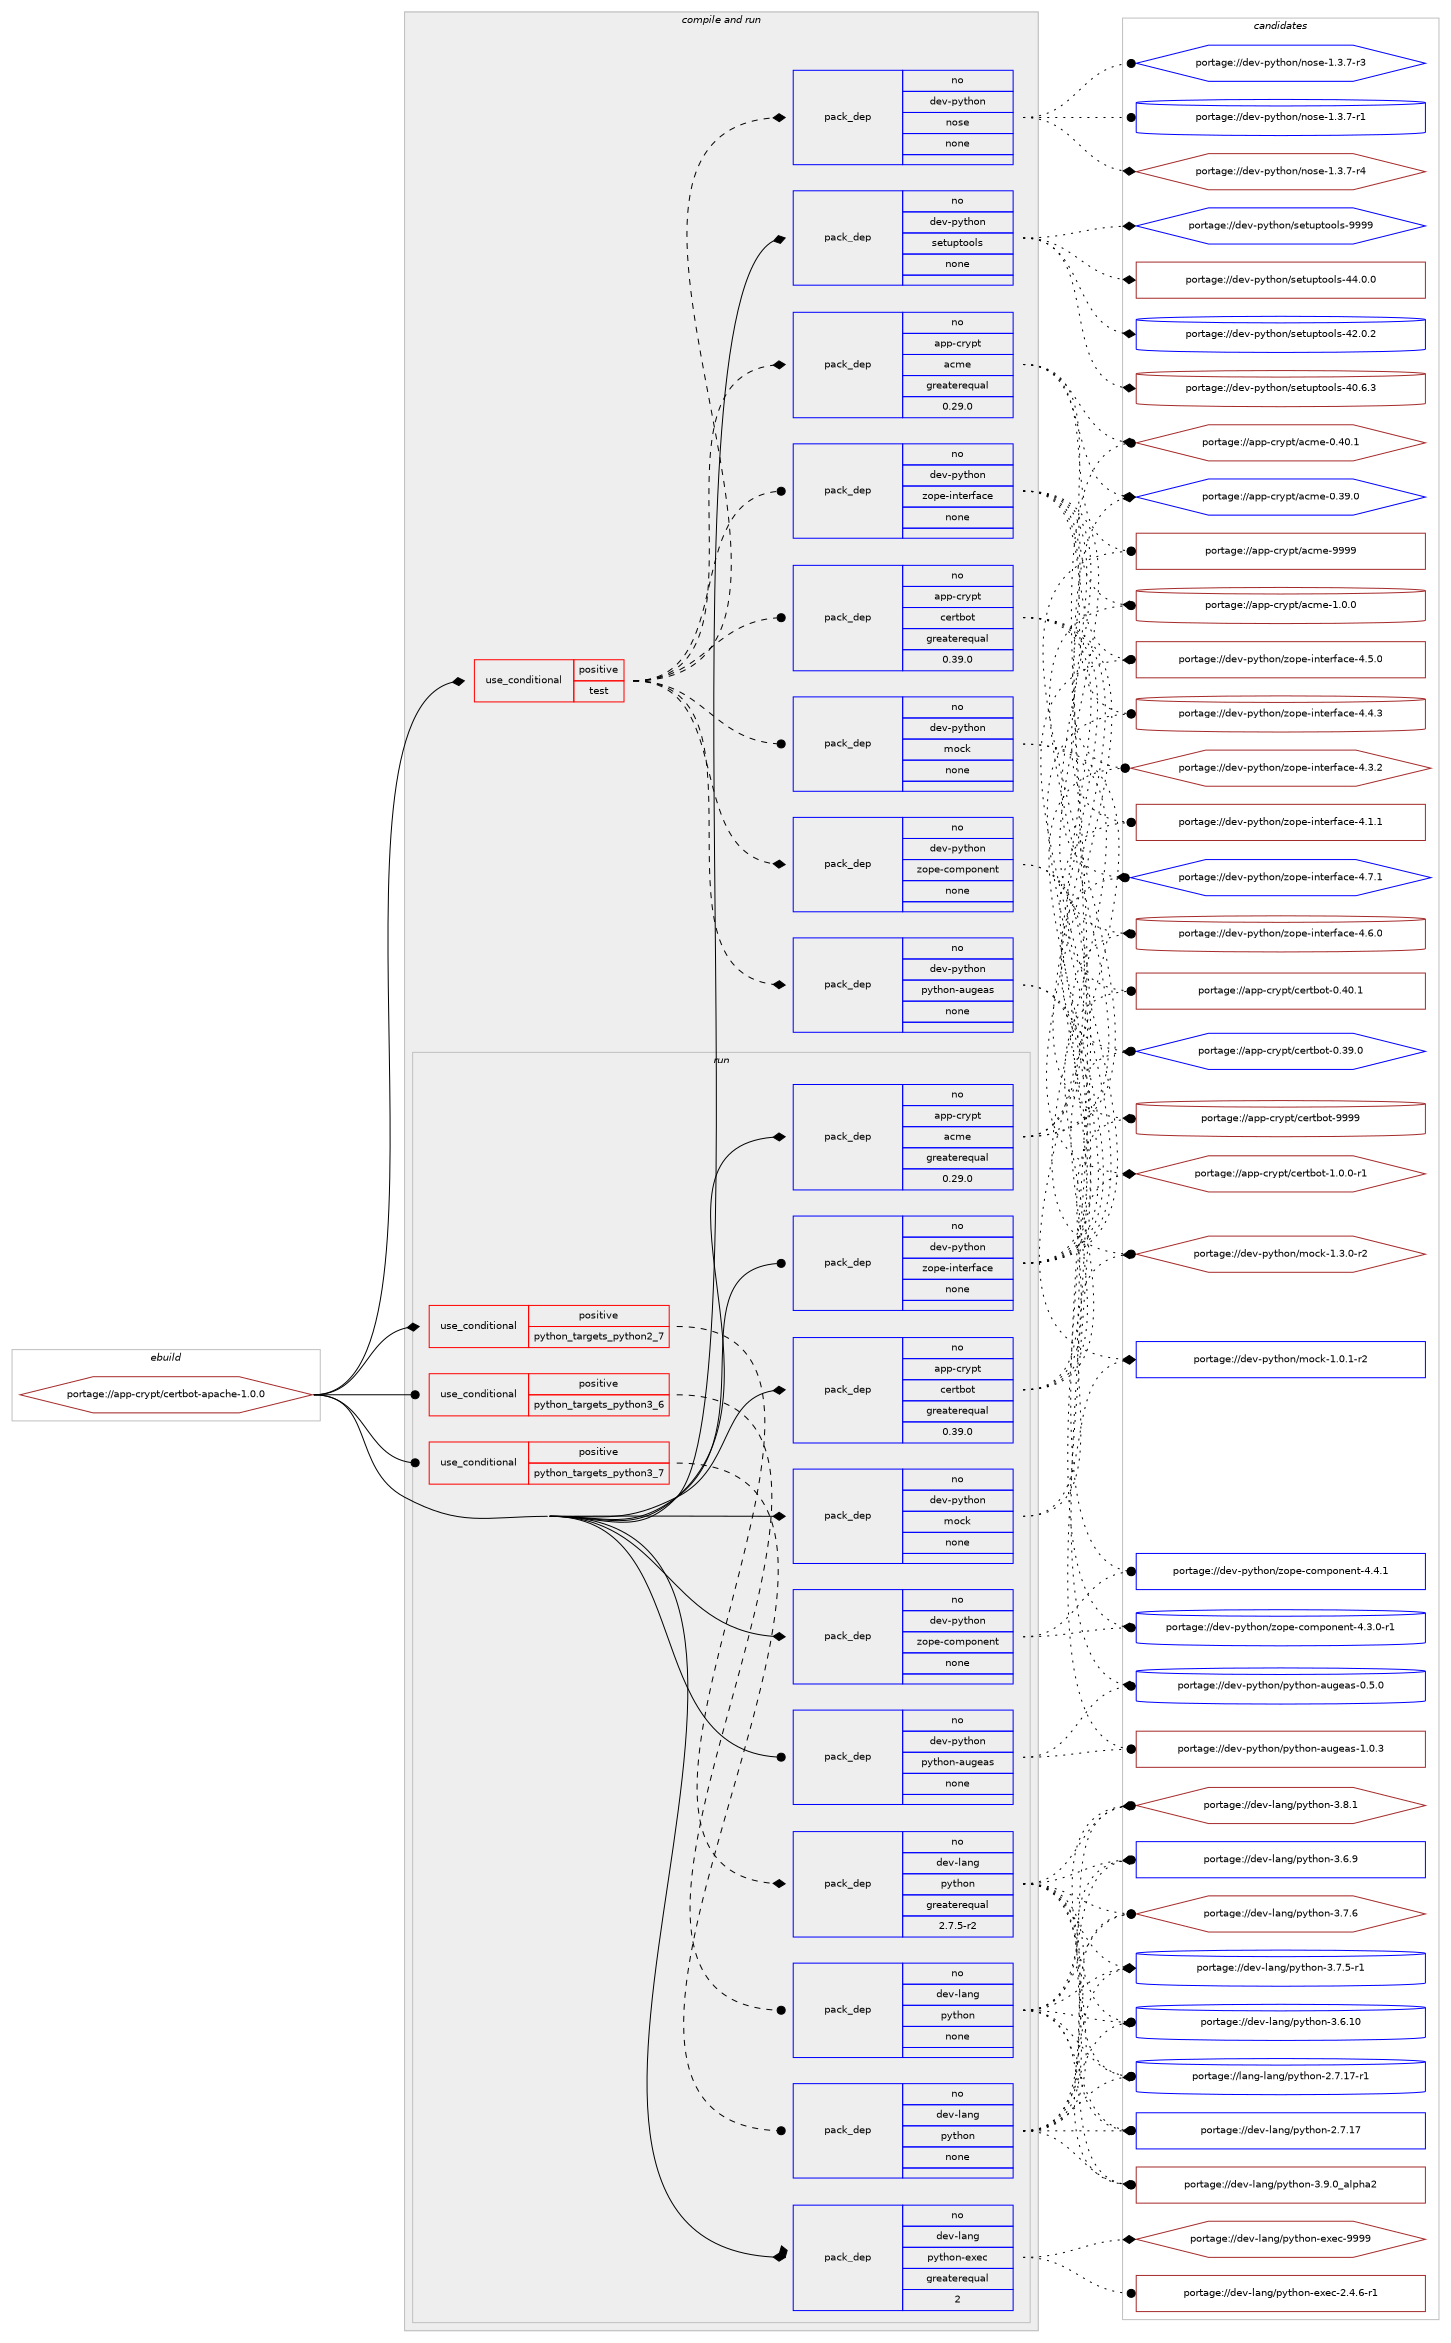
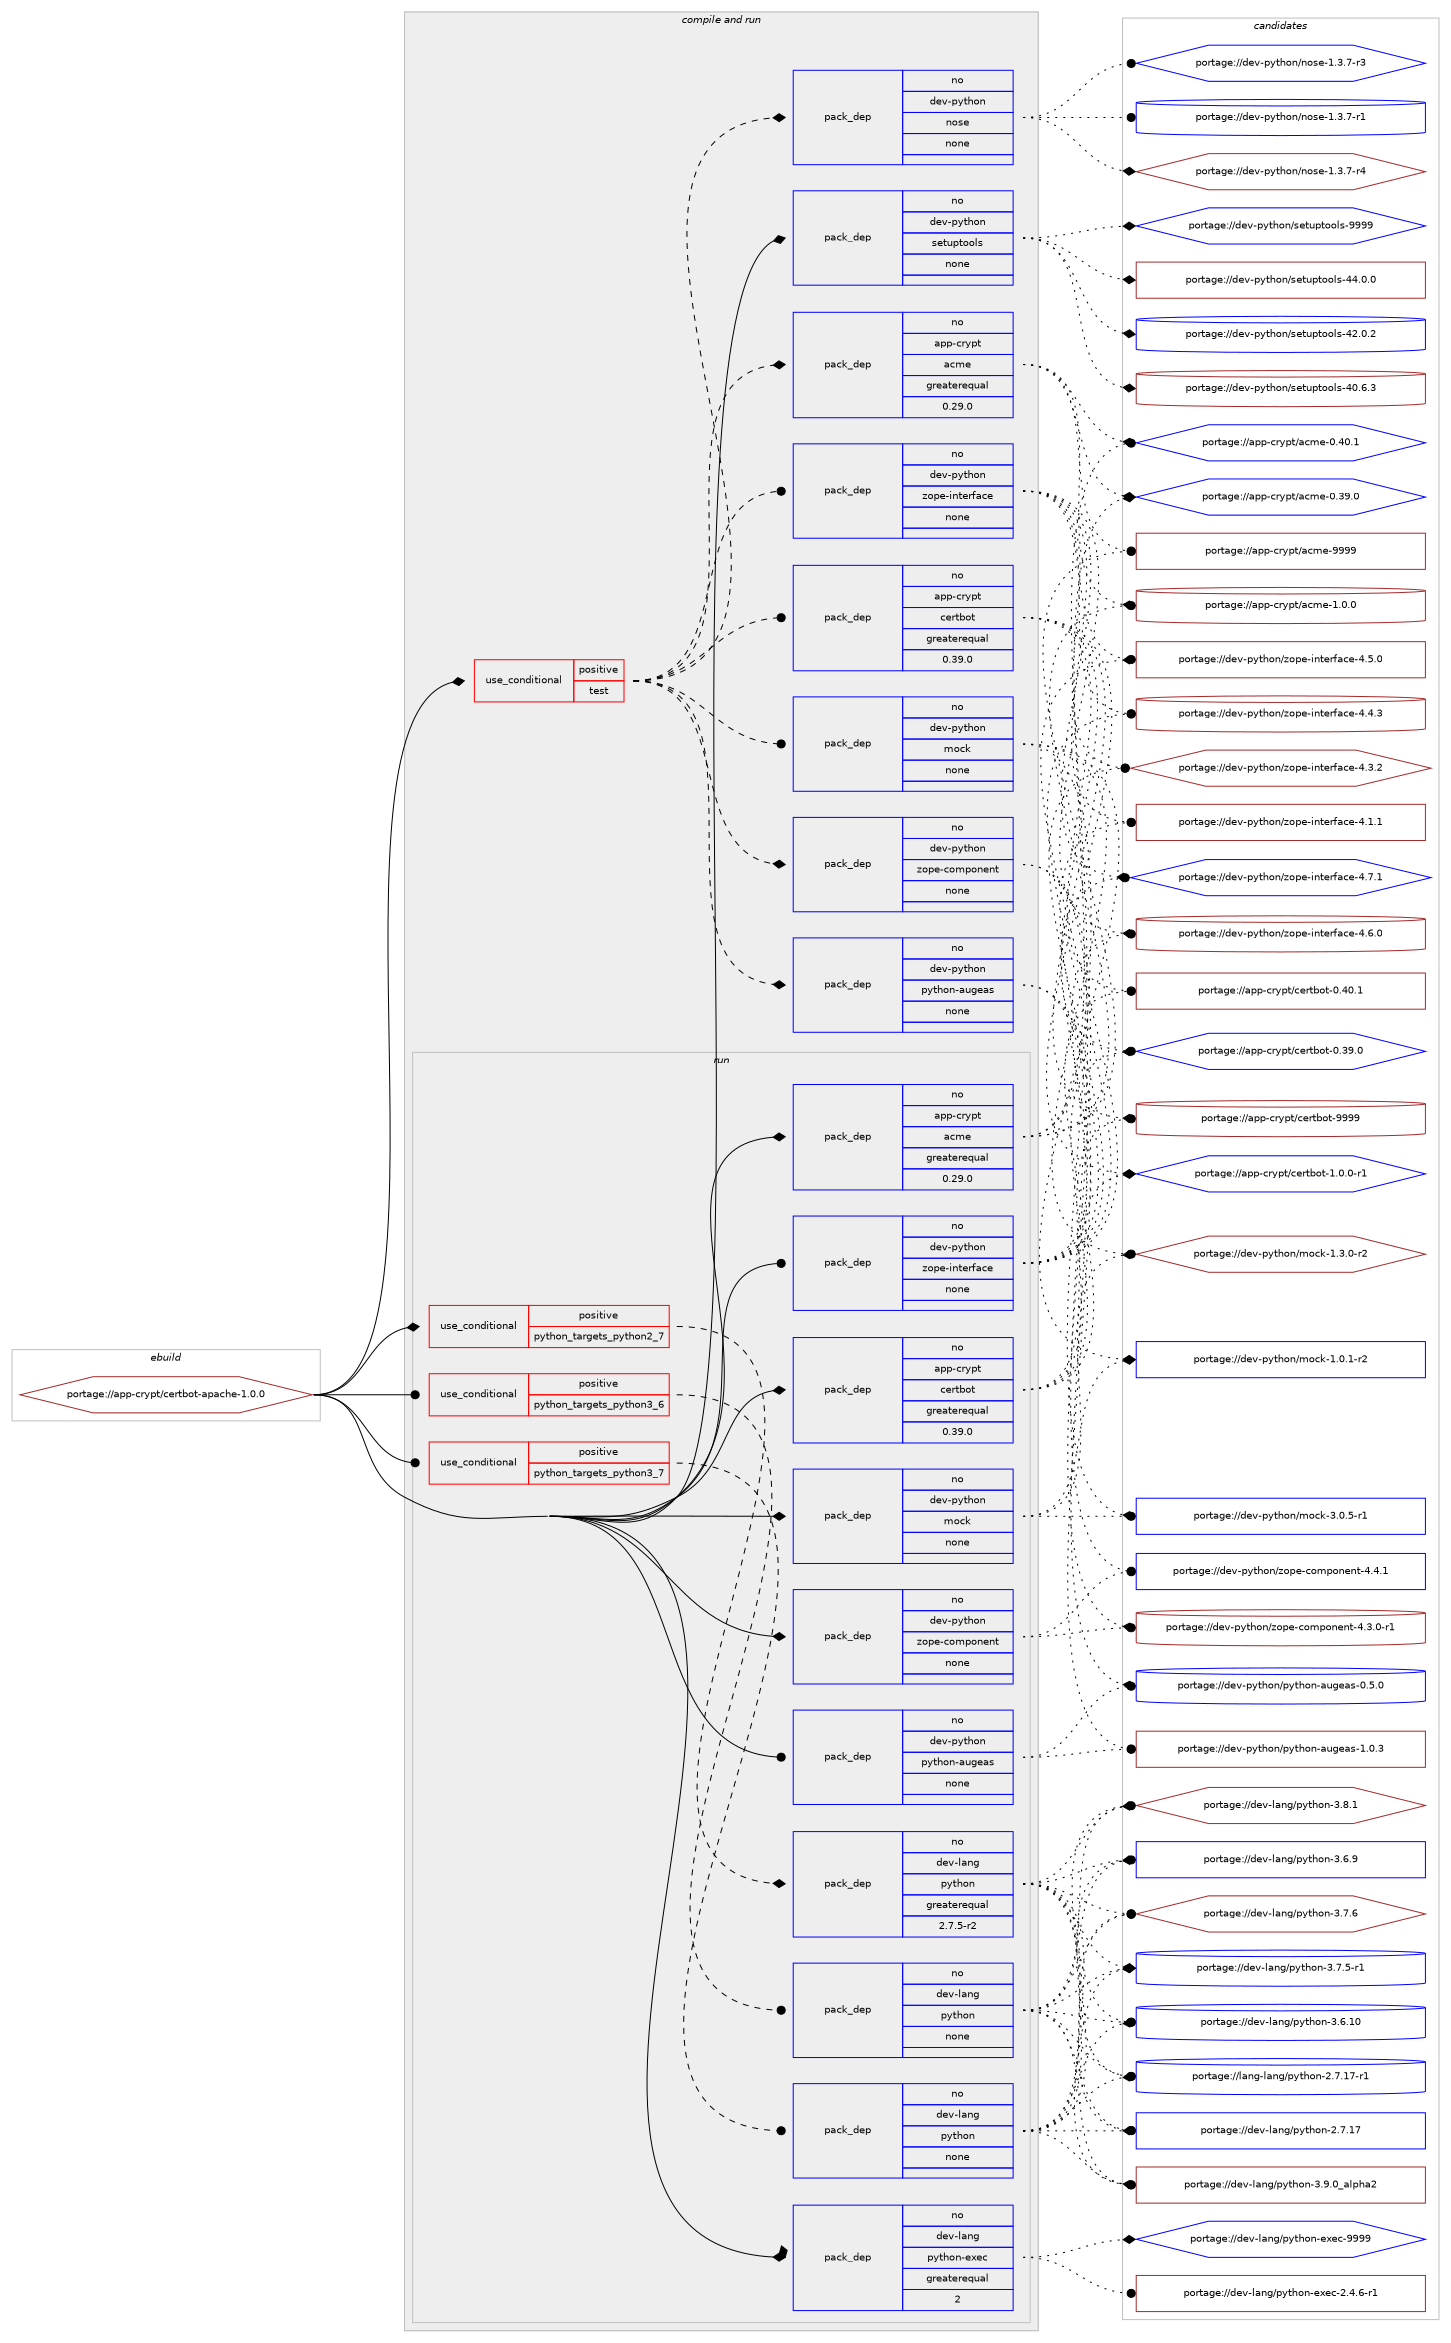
node "portage://app-crypt/acme-0.40.1": color brown -> blue
node "portage://app-crypt/certbot-1.0.0-r1": color brown -> blue
node "portage://dev-python/mock-3.0.5-r1": added
node "portage://dev-python/zope-component-4.3.0-r1": color blue -> brown
node "portage://dev-lang/python-exec-9999": color brown -> blue
